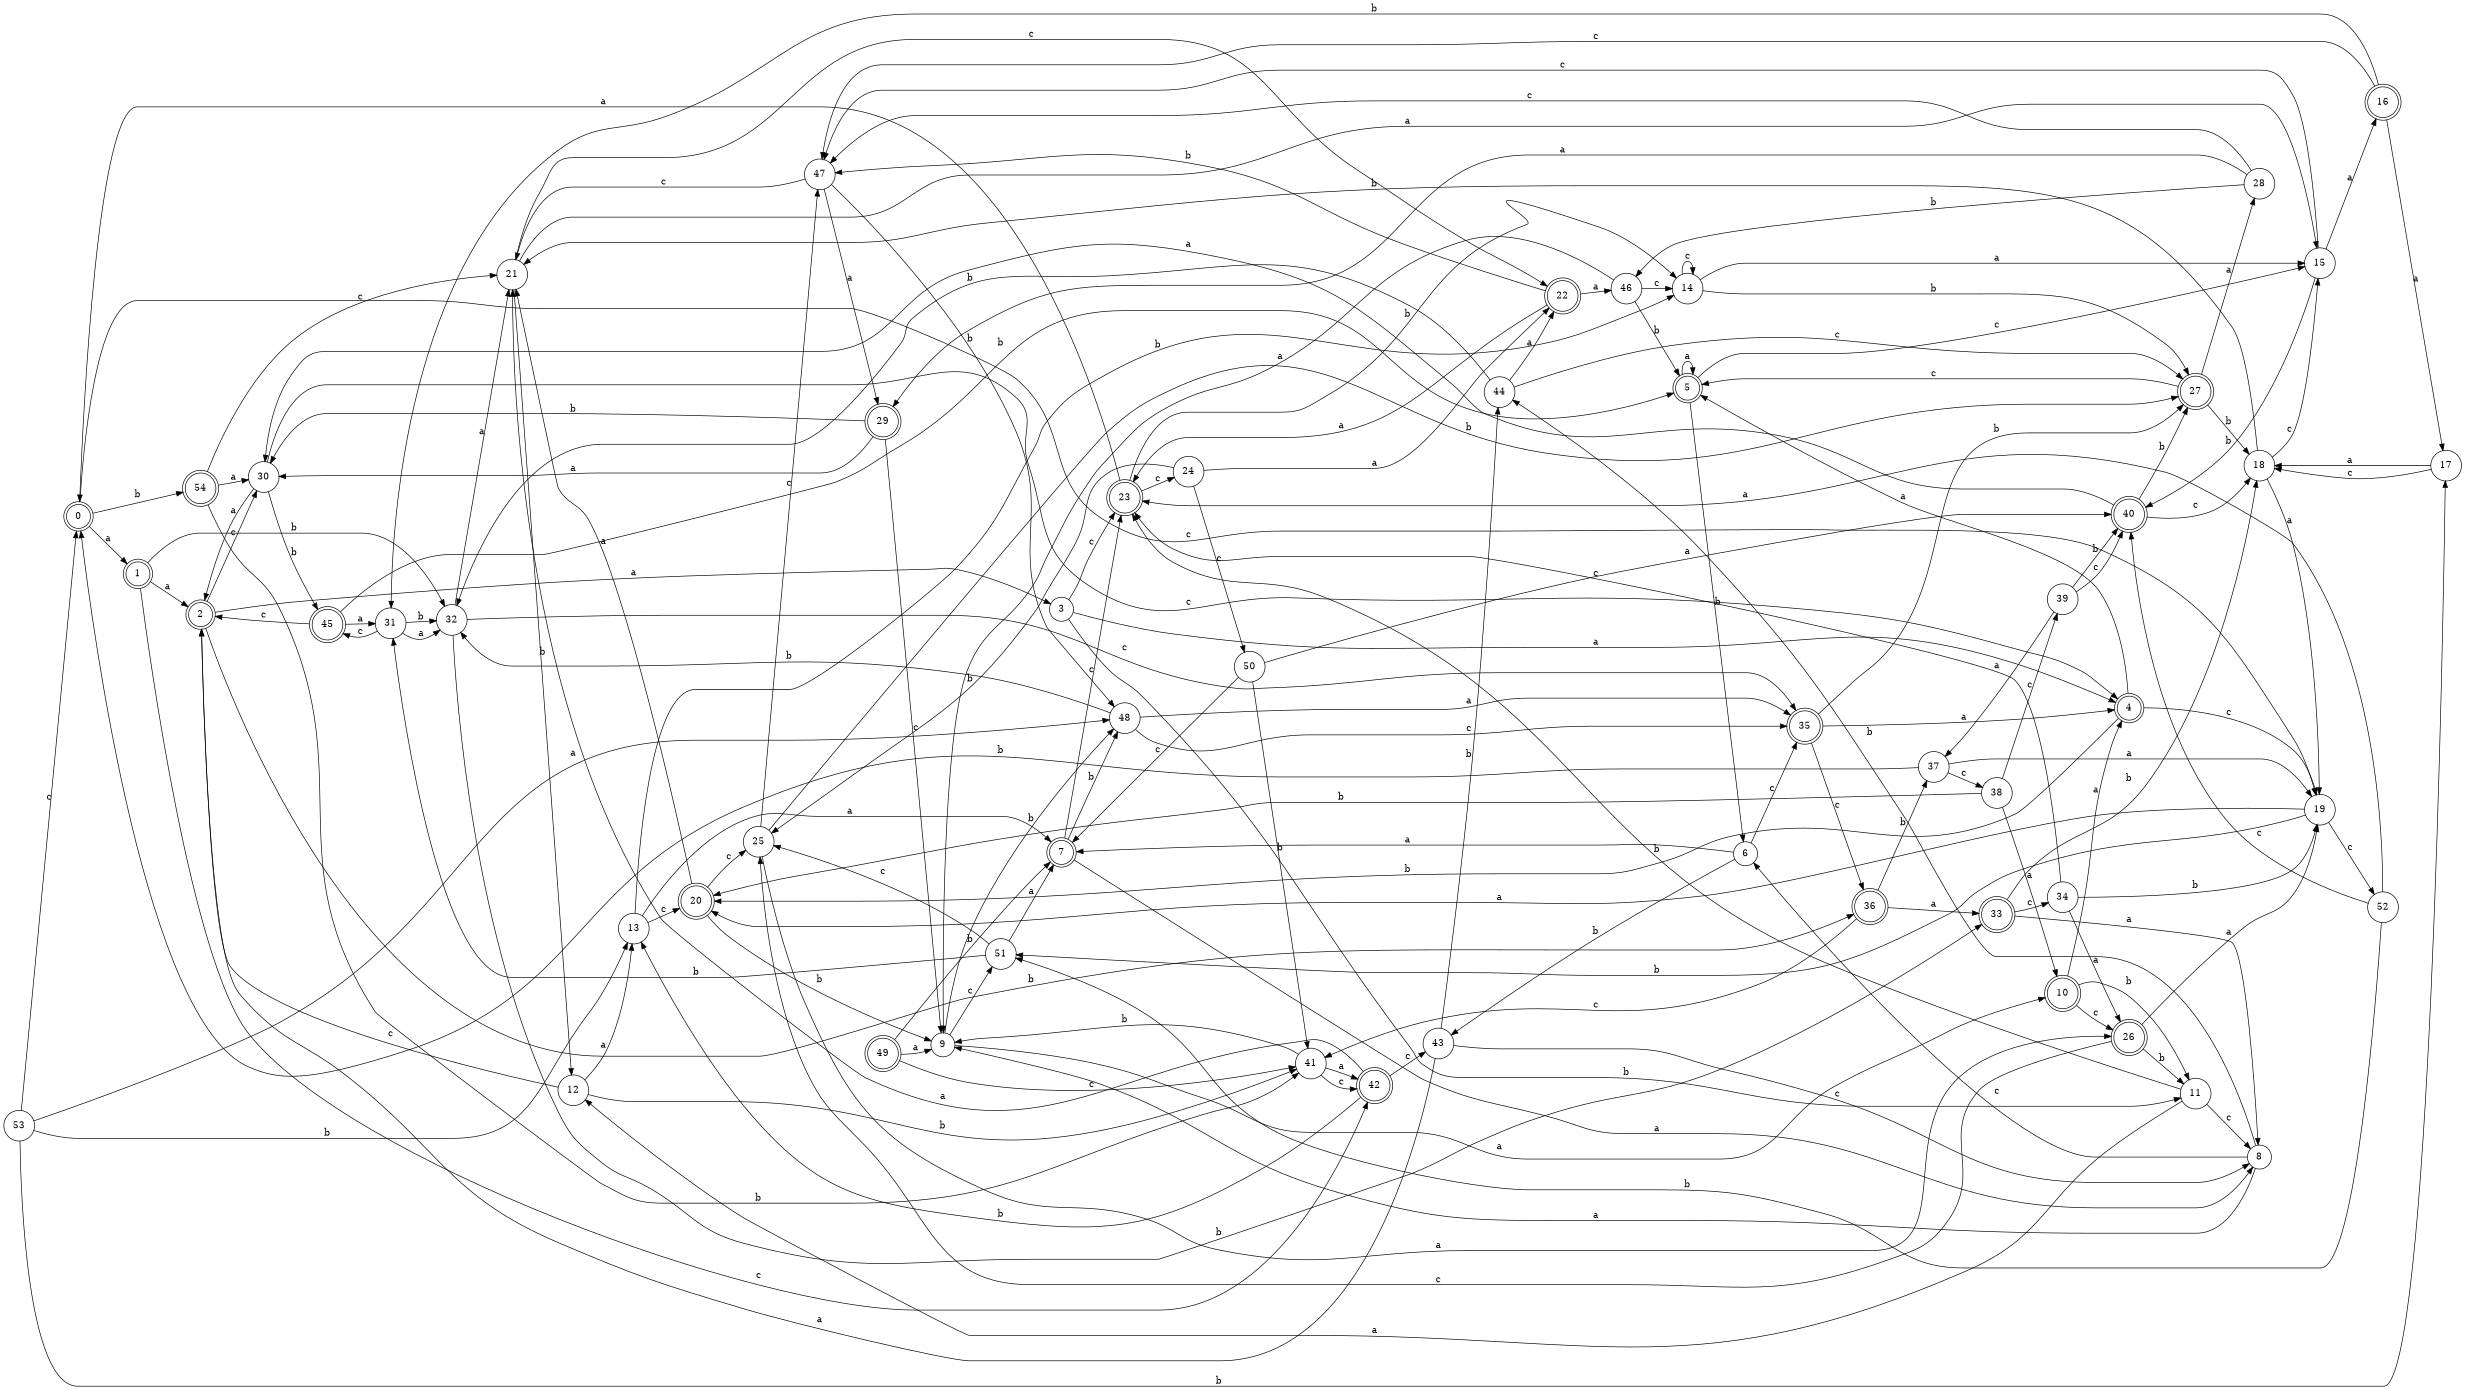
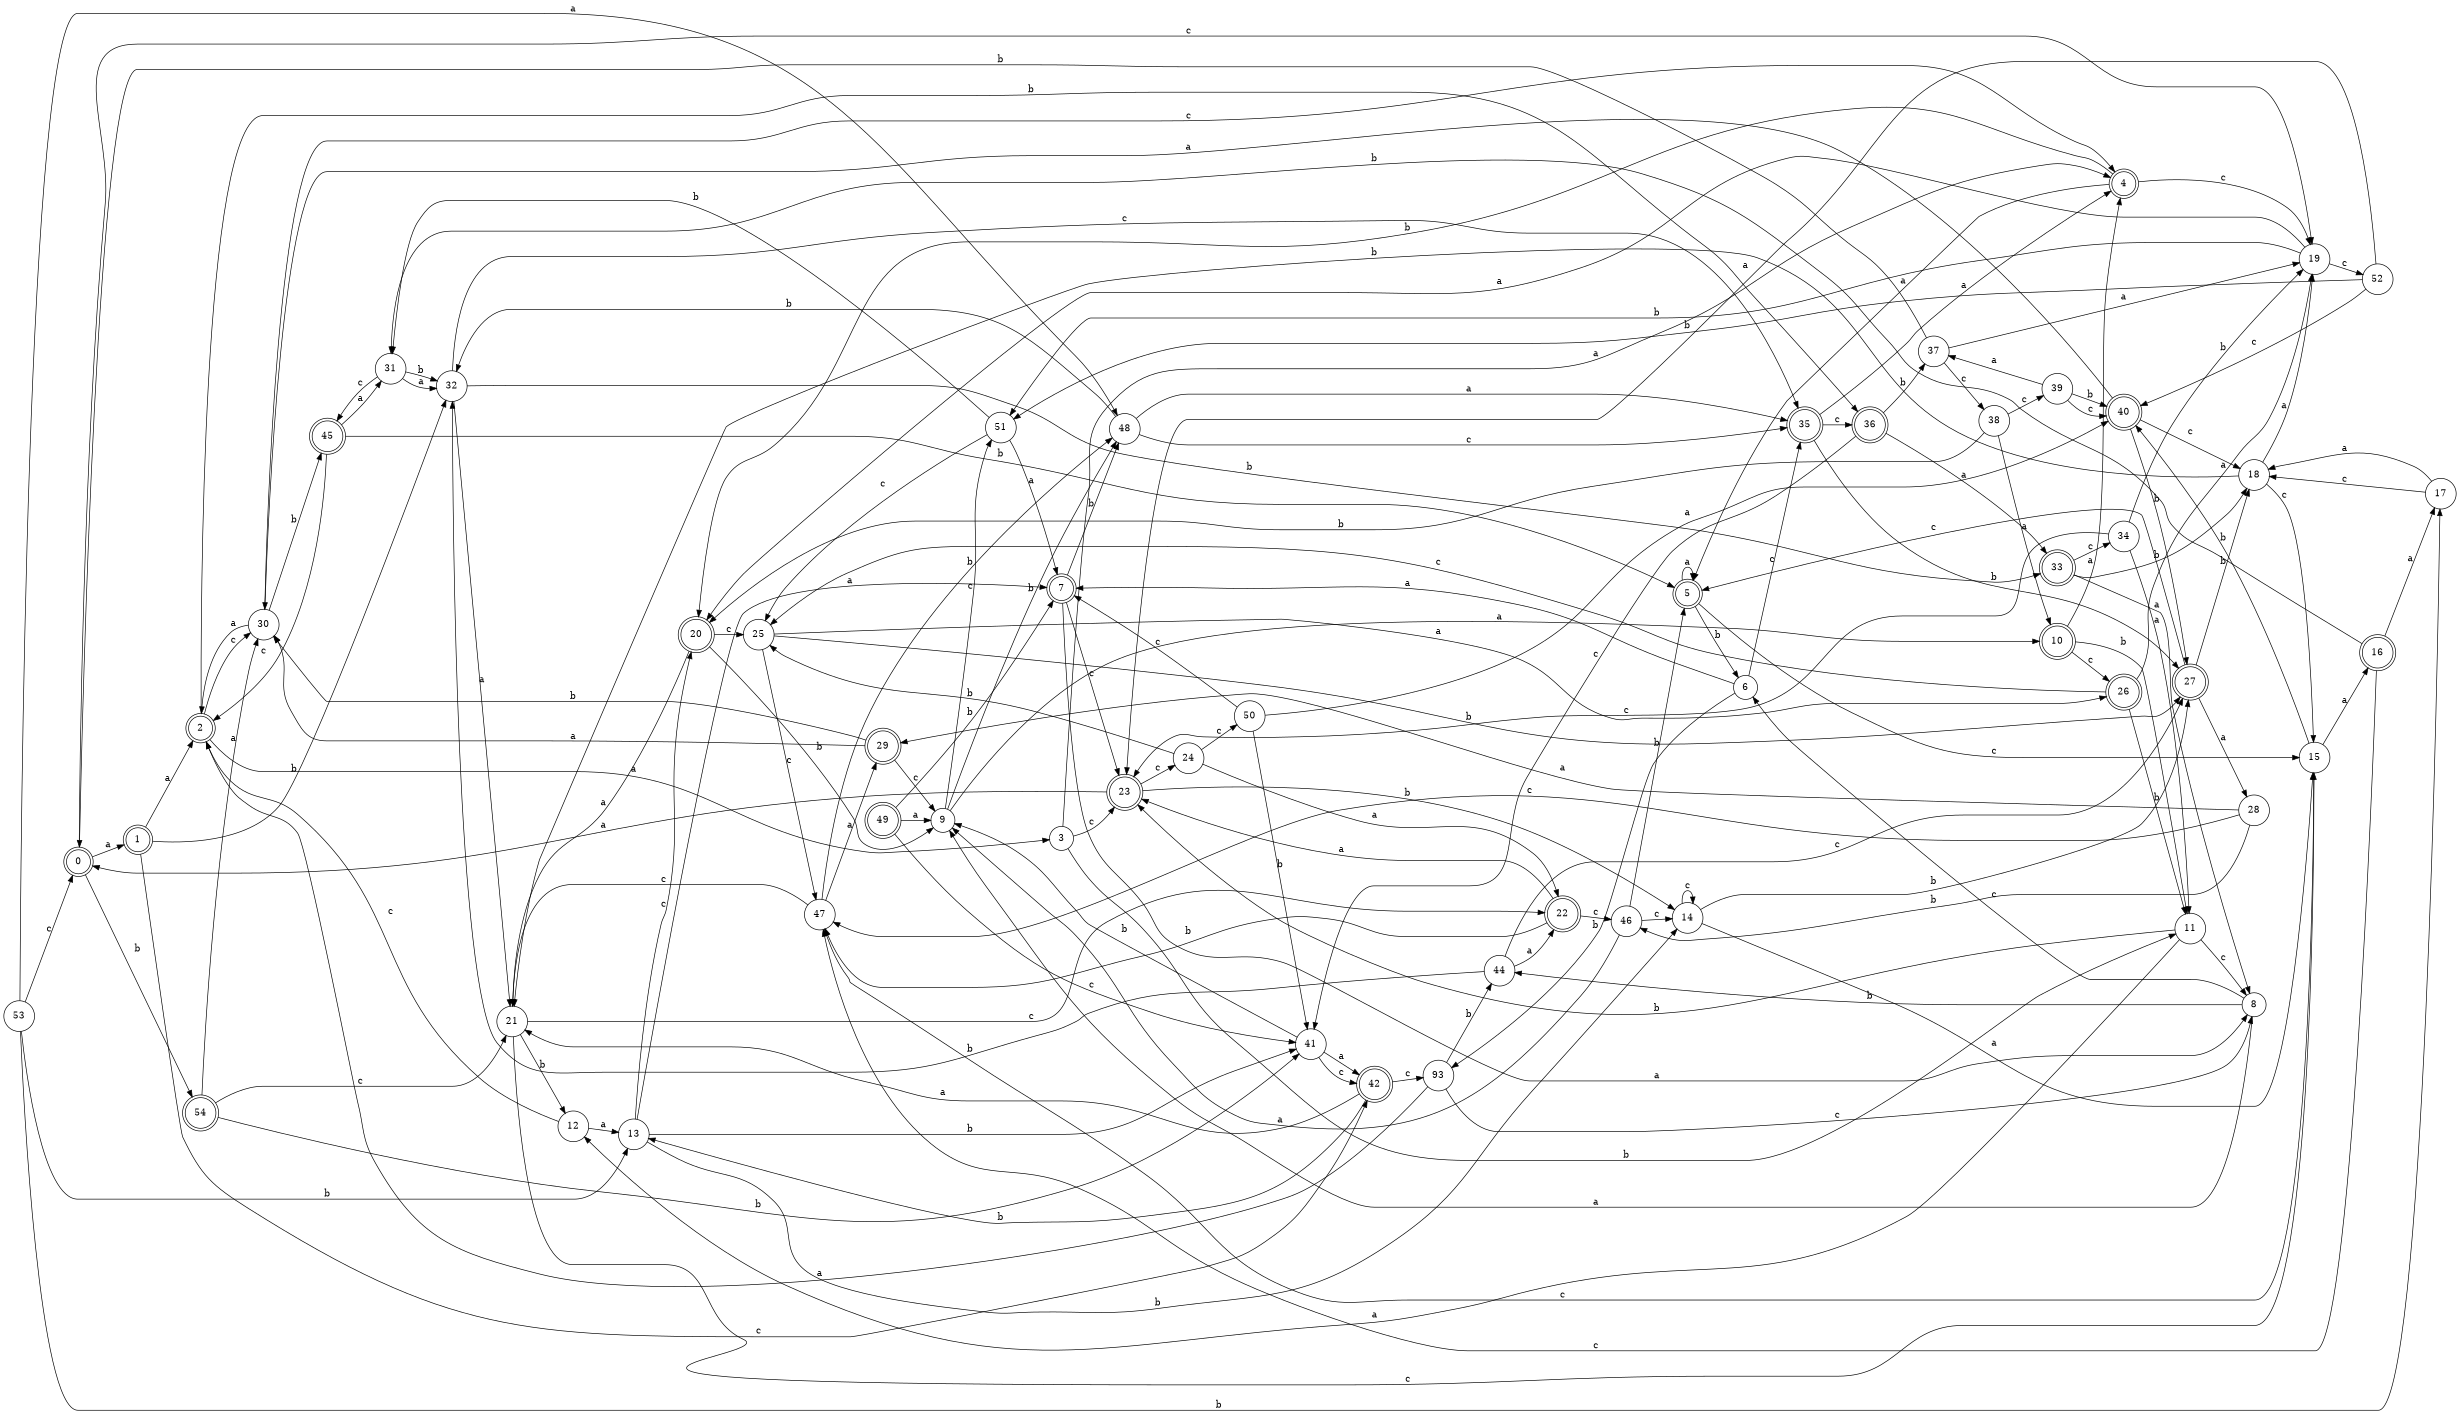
edge "21" -> "15": label "a" -> "c"
edge "22" -> "46": label "a" -> "c"
edge "34" -> "26": now "34" -> "11"
node "43": label "43" -> "93"
edge "12" -> "41": now "13" -> "41"
